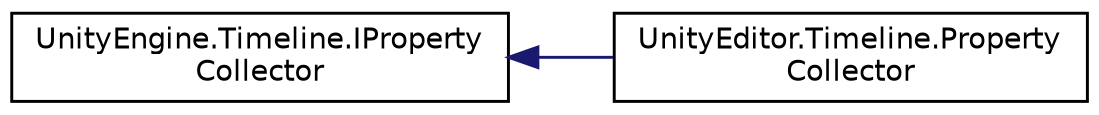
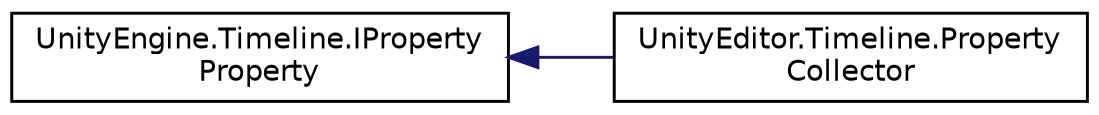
node "UnityEngine.Timeline.IProperty Collector": label "UnityEngine.Timeline.IProperty Collector" -> "UnityEngine.Timeline.IProperty Property"
